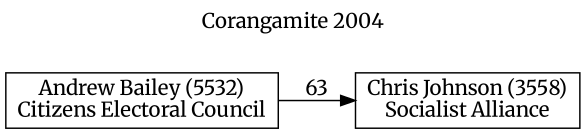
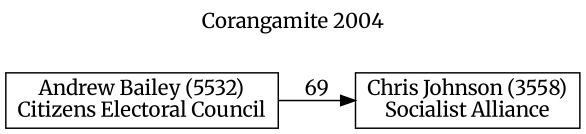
edge "Andrew Bailey (5532) Citizens Electoral Council" -> "Chris Johnson (3558) Socialist Alliance": label "63" -> "69"
